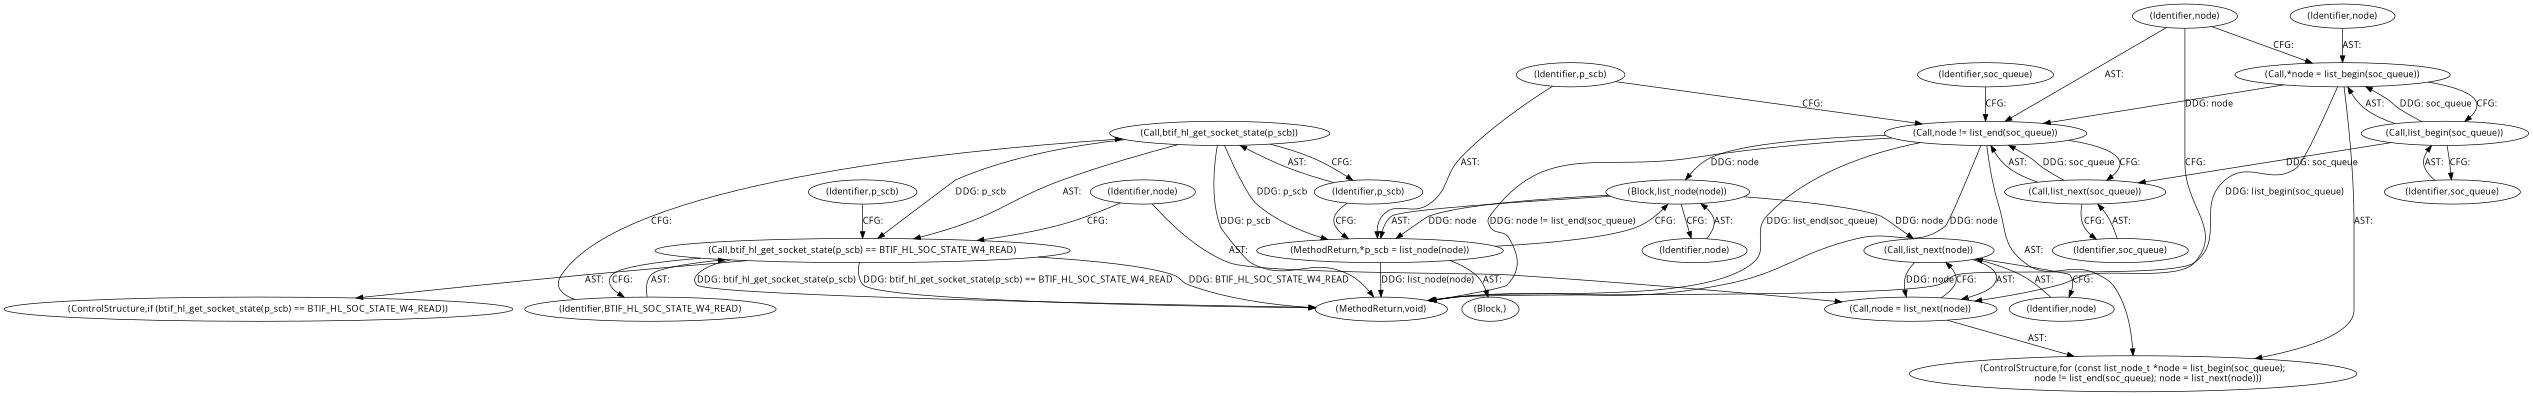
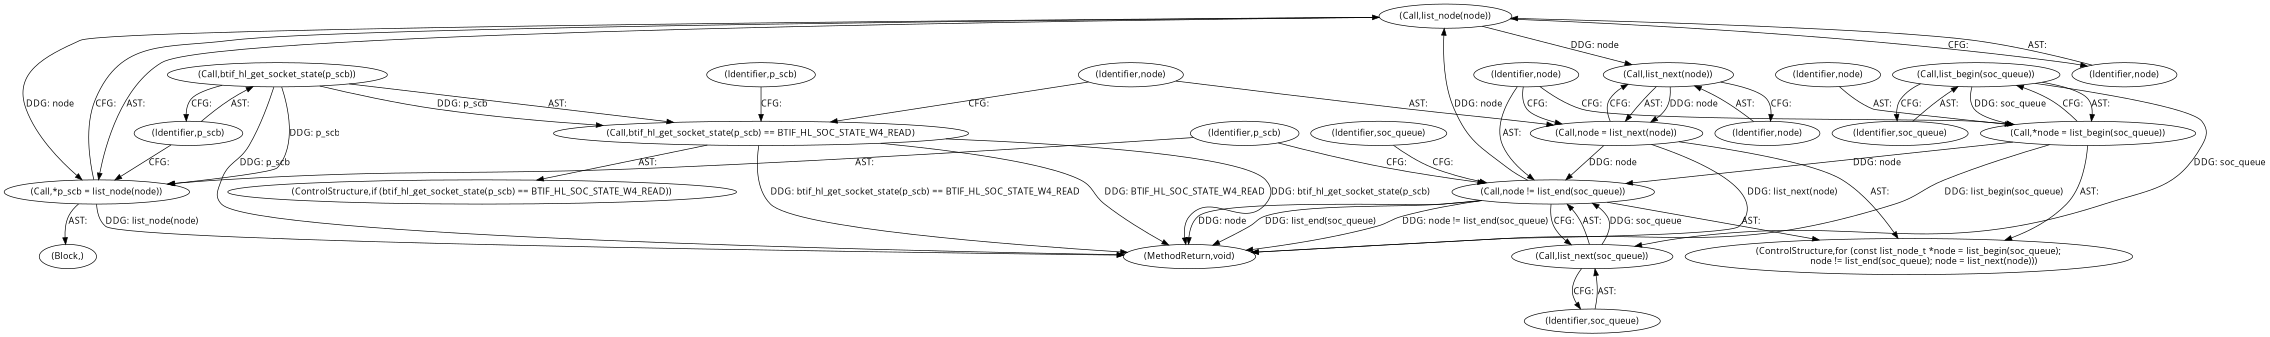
edge "(Call,node = list_next(node))" -> "(Call,node != list_end(soc_queue))": added, label "DDG: node"
node "(Block,list_node(node))": label "(Block,list_node(node))" -> "(Call,list_node(node))"
edge "(Call,node = list_next(node))" -> "(MethodReturn,void)": added, label "DDG: list_next(node)"
node "(MethodReturn,*p_scb = list_node(node))": label "(MethodReturn,*p_scb = list_node(node))" -> "(Call,*p_scb = list_node(node))"
node "(Identifier,BTIF_HL_SOC_STATE_W4_READ)": removed
